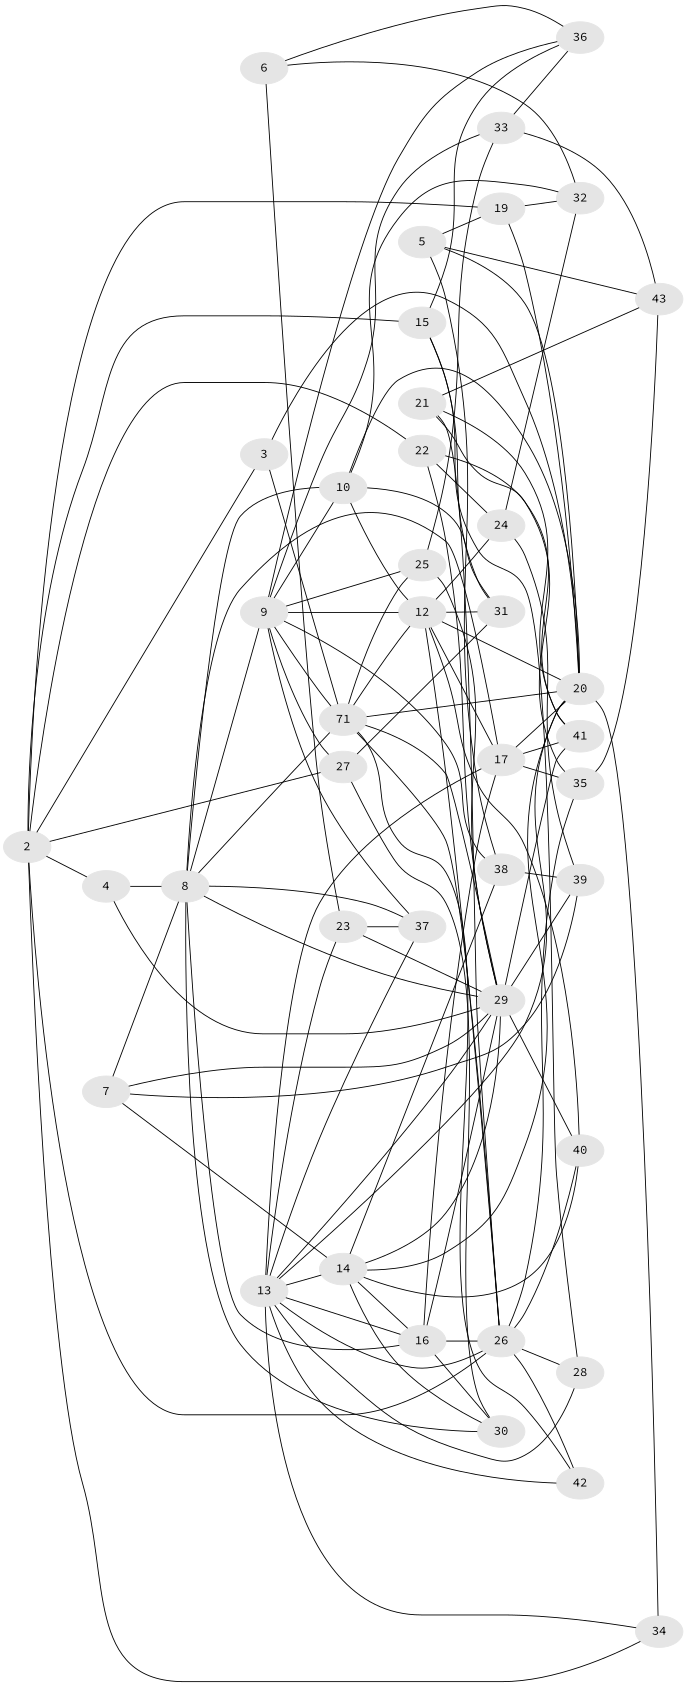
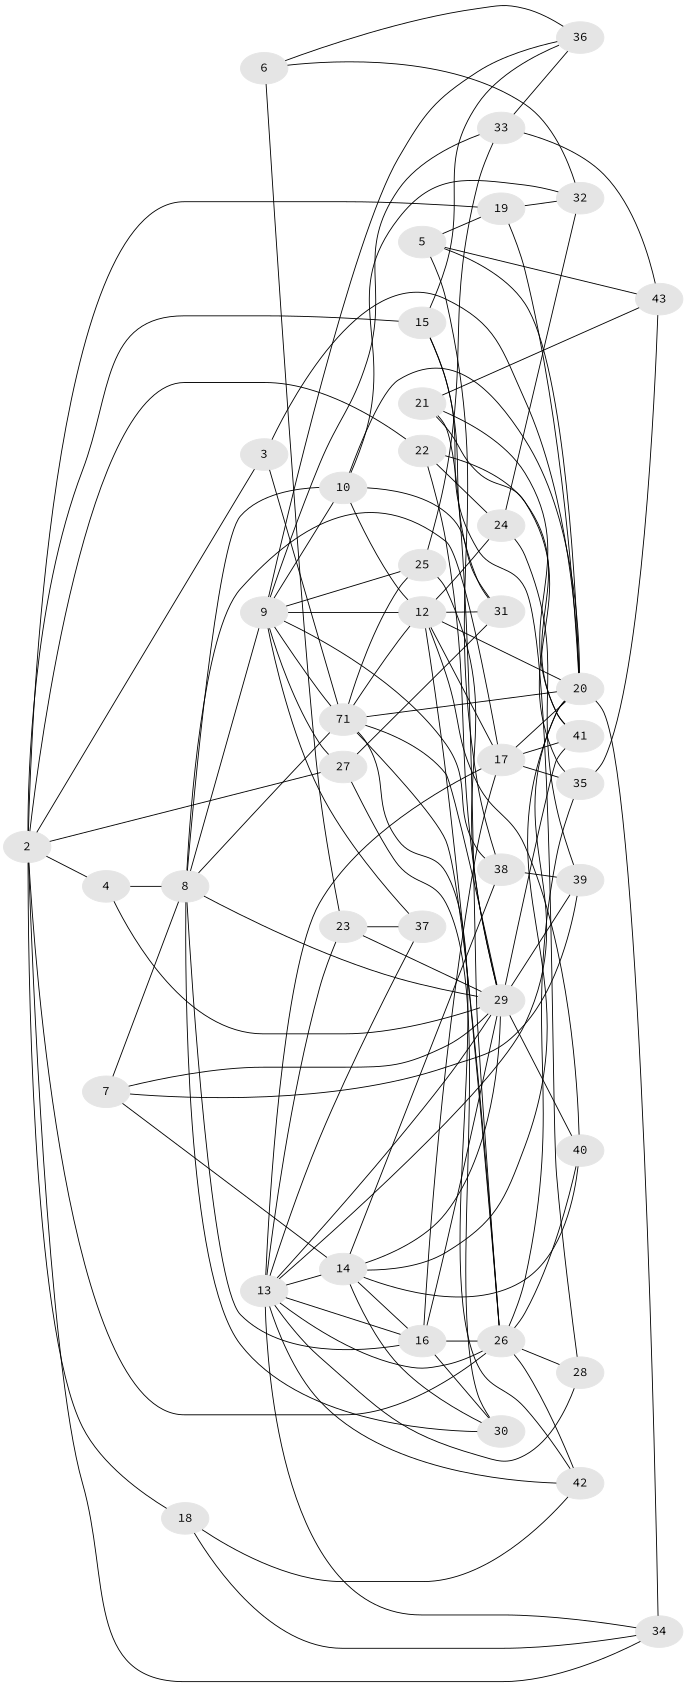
edge "8" -- "37": removed
node "18": added
